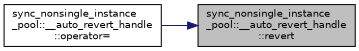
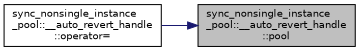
node "sync_nonsingle_instance _pool::__auto_revert_handle ::revert": label "sync_nonsingle_instance _pool::__auto_revert_handle ::revert" -> "sync_nonsingle_instance _pool::__auto_revert_handle ::pool"
